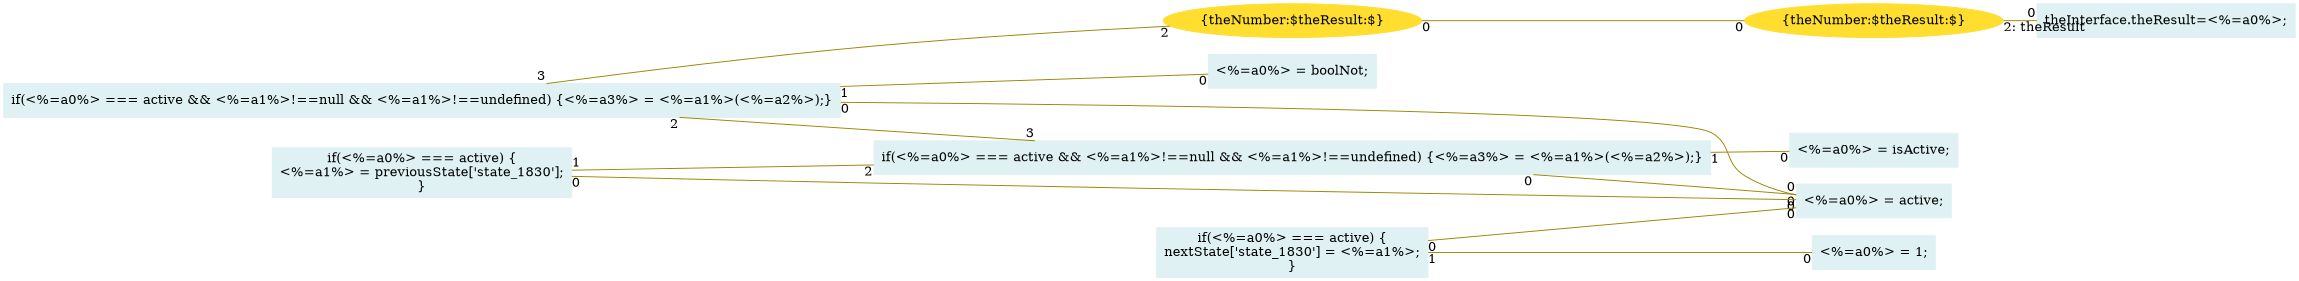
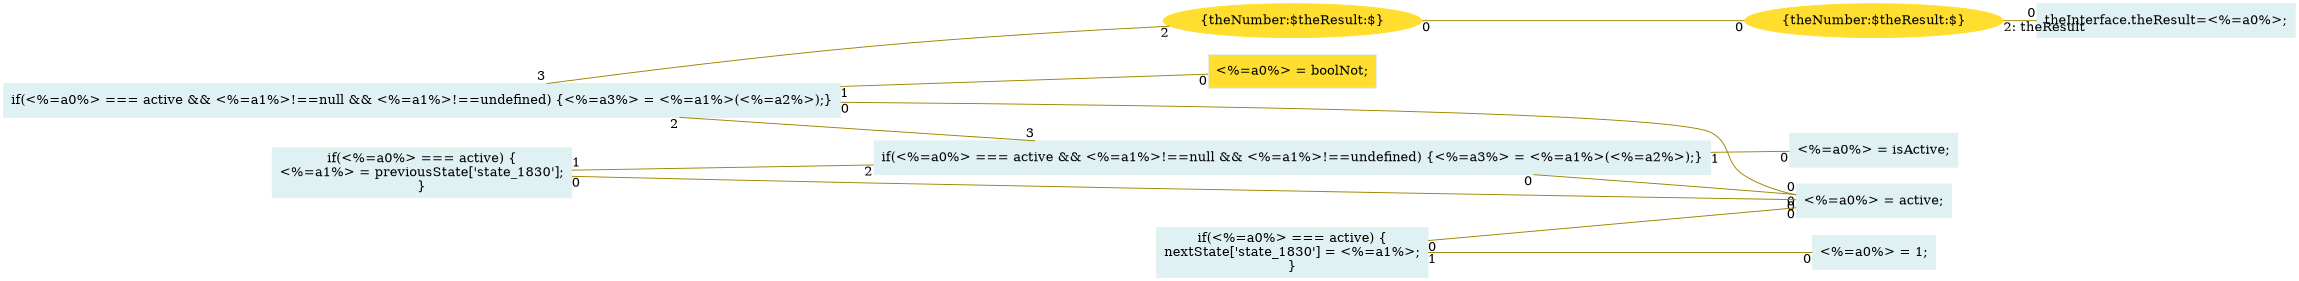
node "<%=a0%> = boolNot;": fillcolor #dff1f2 -> #ffde2f
